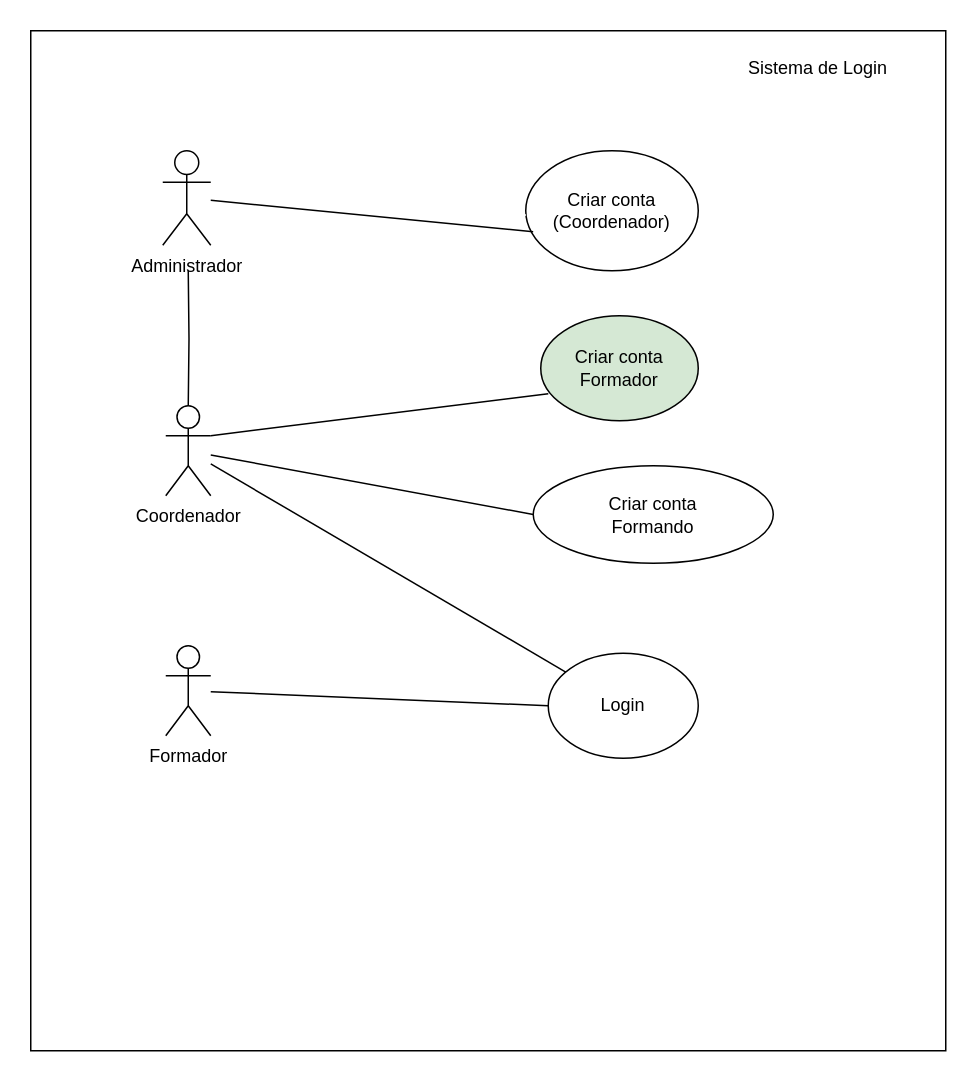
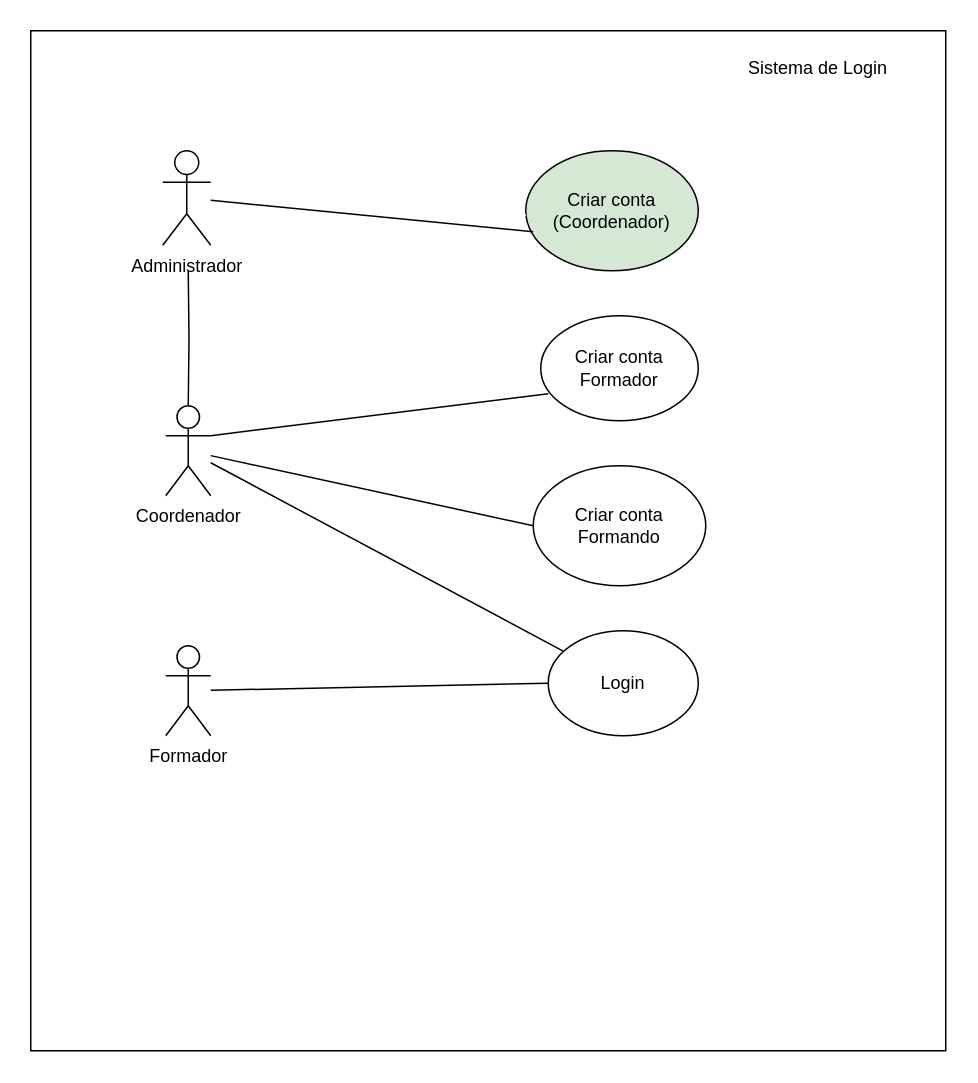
node "Criar conta (Coordenador)": fillcolor #ffffff -> #d5e8d4
node "Criar conta Formador": fillcolor #d5e8d4 -> #ffffff
node "Criar conta Formando": size 240x98 -> 173x120
node "Login": moved (623, 706) -> (623, 683)
